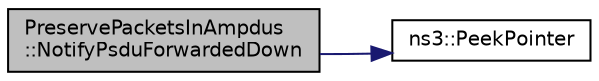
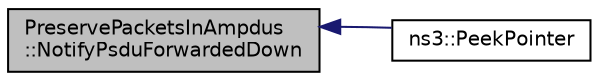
edge "PreservePacketsInAmpdus ::NotifyPsduForwardedDown" -> "ns3::PeekPointer": reversed
